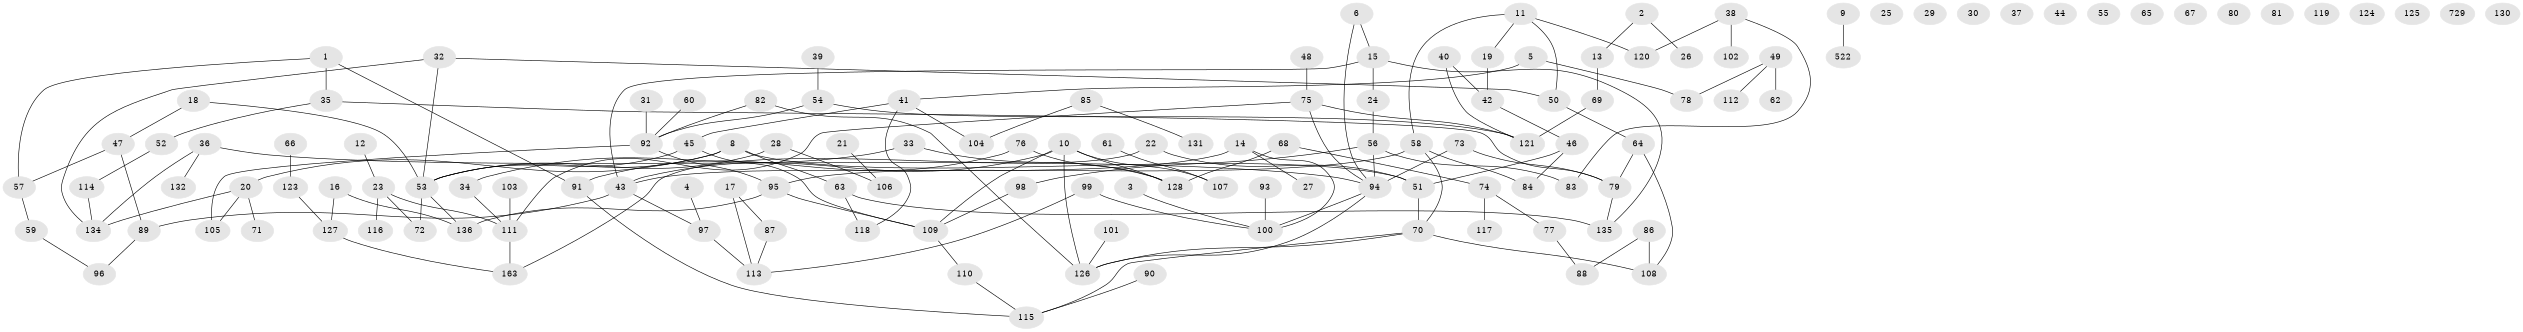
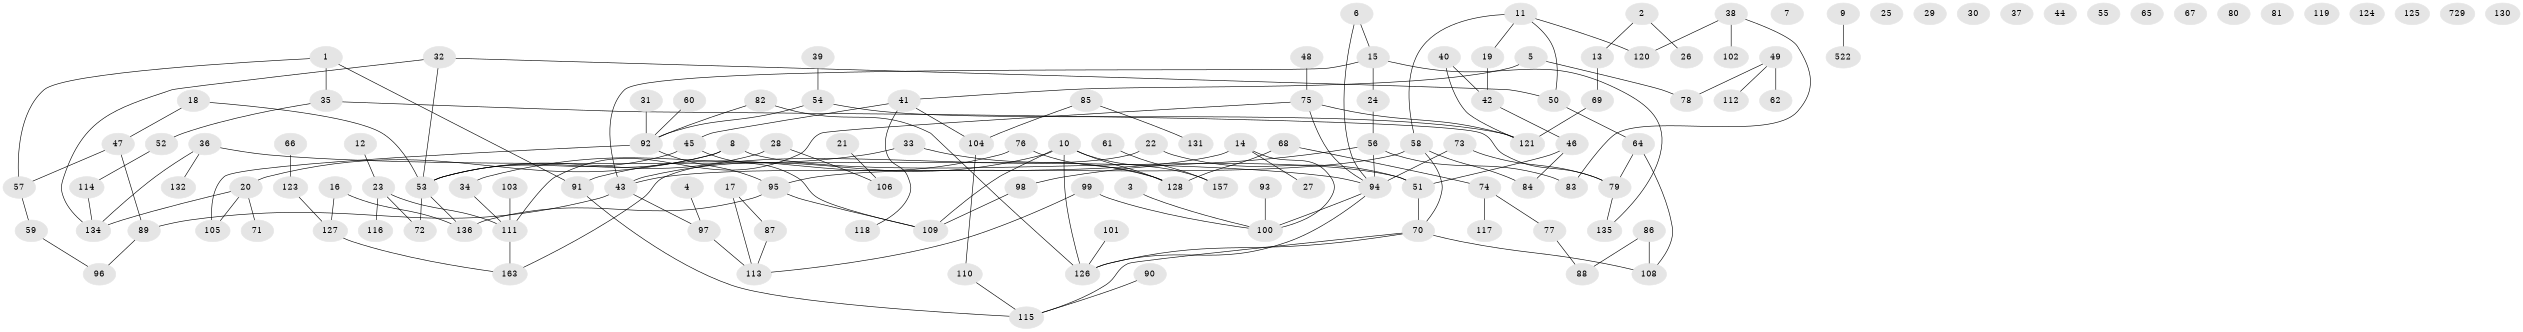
node "7": added
node "63": removed
node "107": label "107" -> "157"
edge "109" -- "110": now "104" -- "110"
